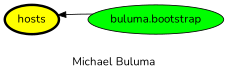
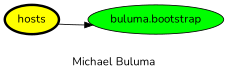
edge "buluma.bootstrap" -> "hosts": reversed
